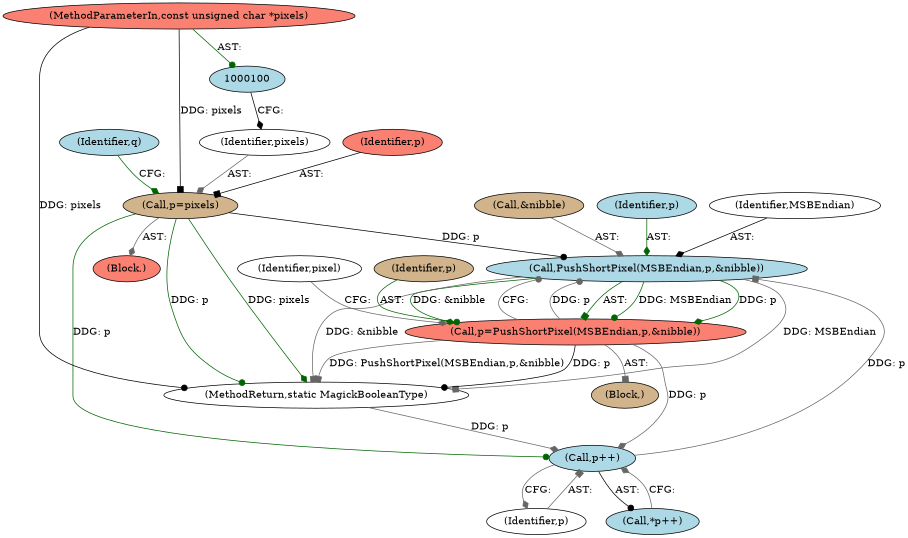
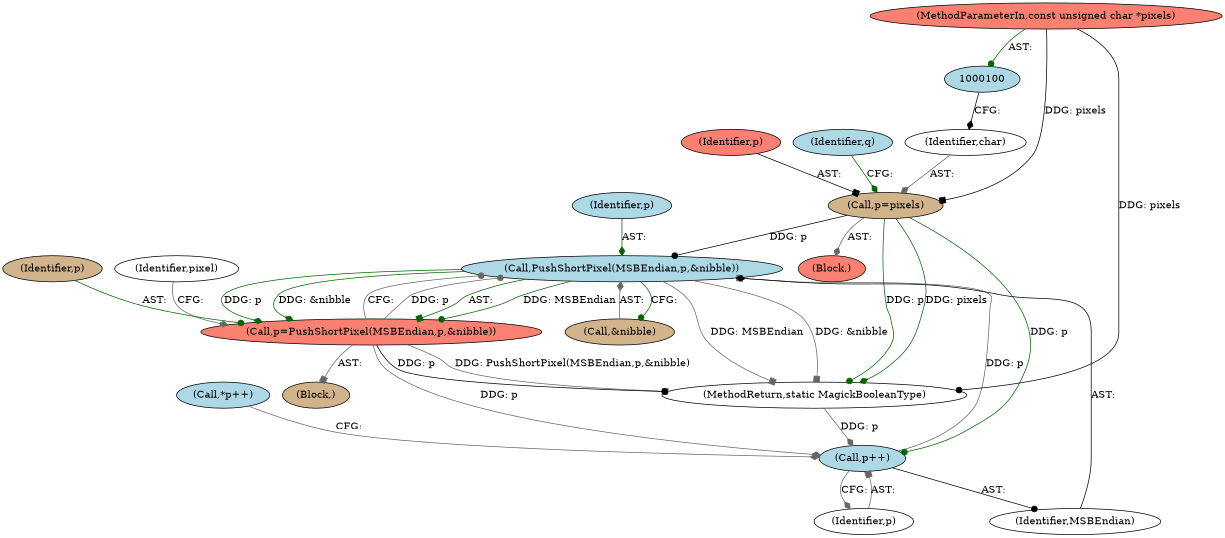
node "(Identifier,pixels)": label "(Identifier,pixels)" -> "(Identifier,char)"
edge "(Call,PushShortPixel(MSBEndian,p,&nibble))" -> "(Call,&nibble)": added, label "CFG:"
edge "(Call,p++)" -> "(Call,*p++)": now "(Call,p++)" -> "(Identifier,MSBEndian)"
